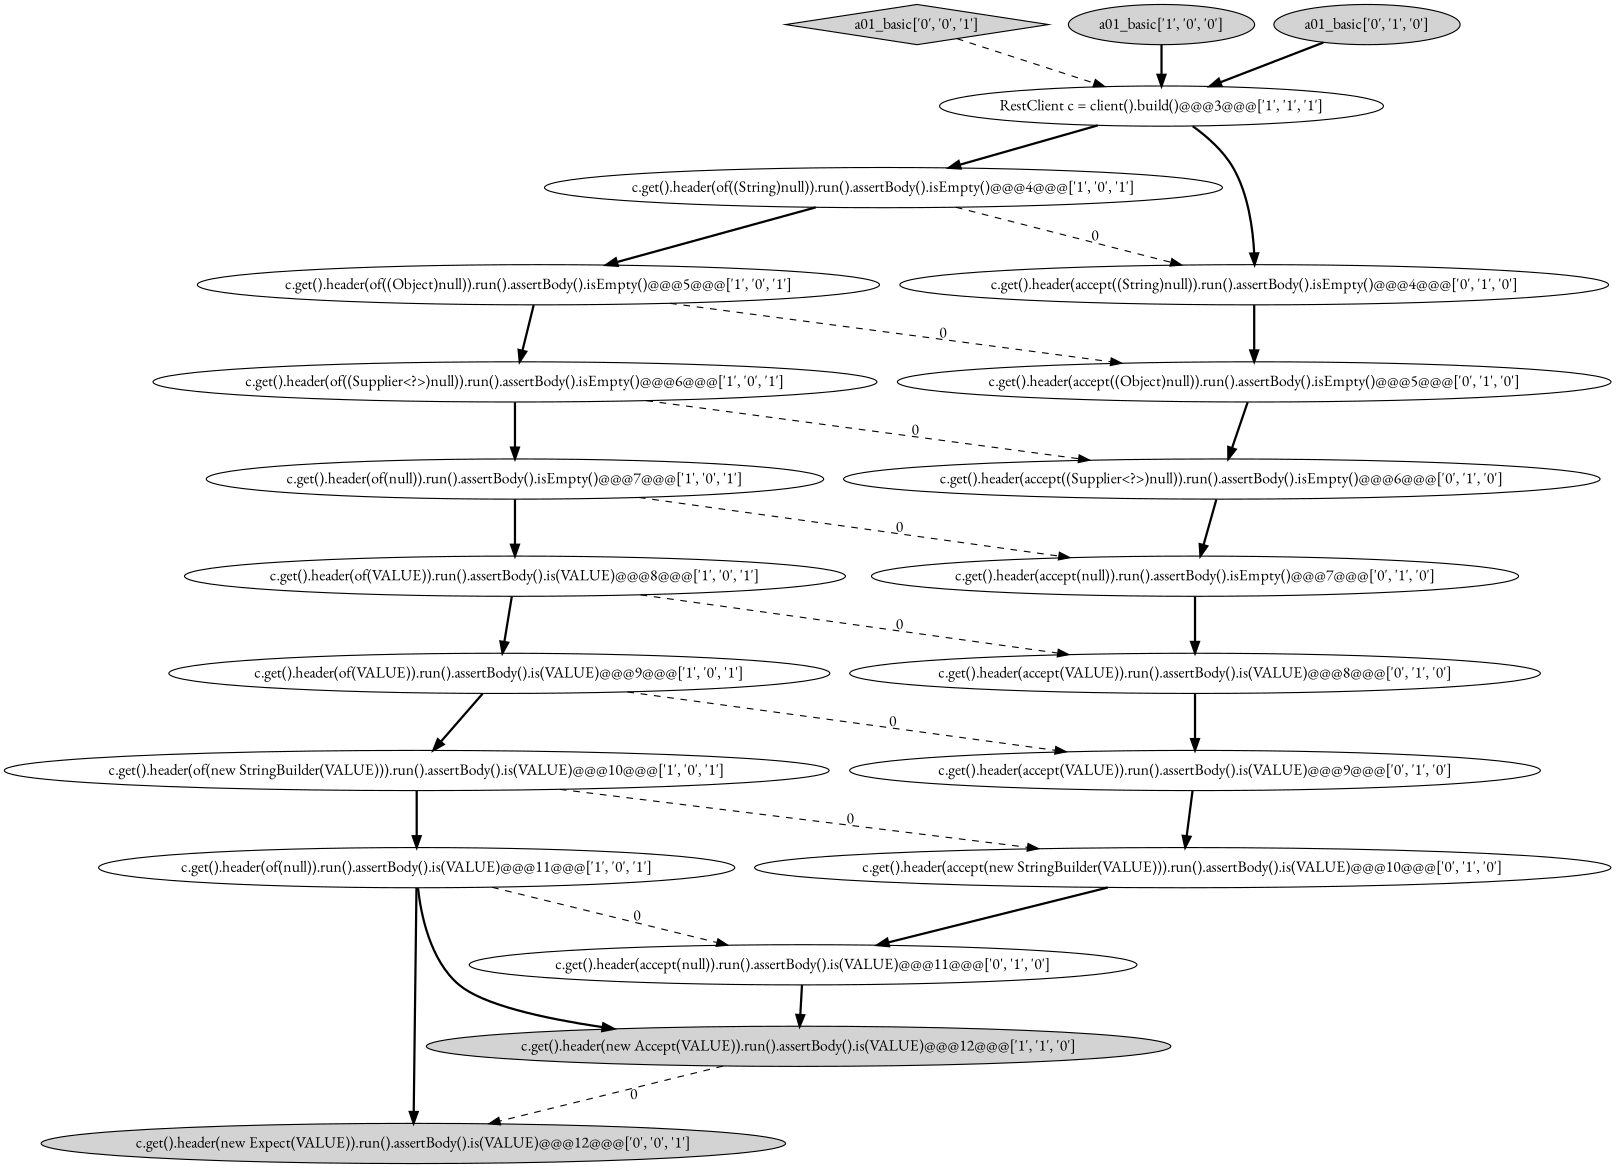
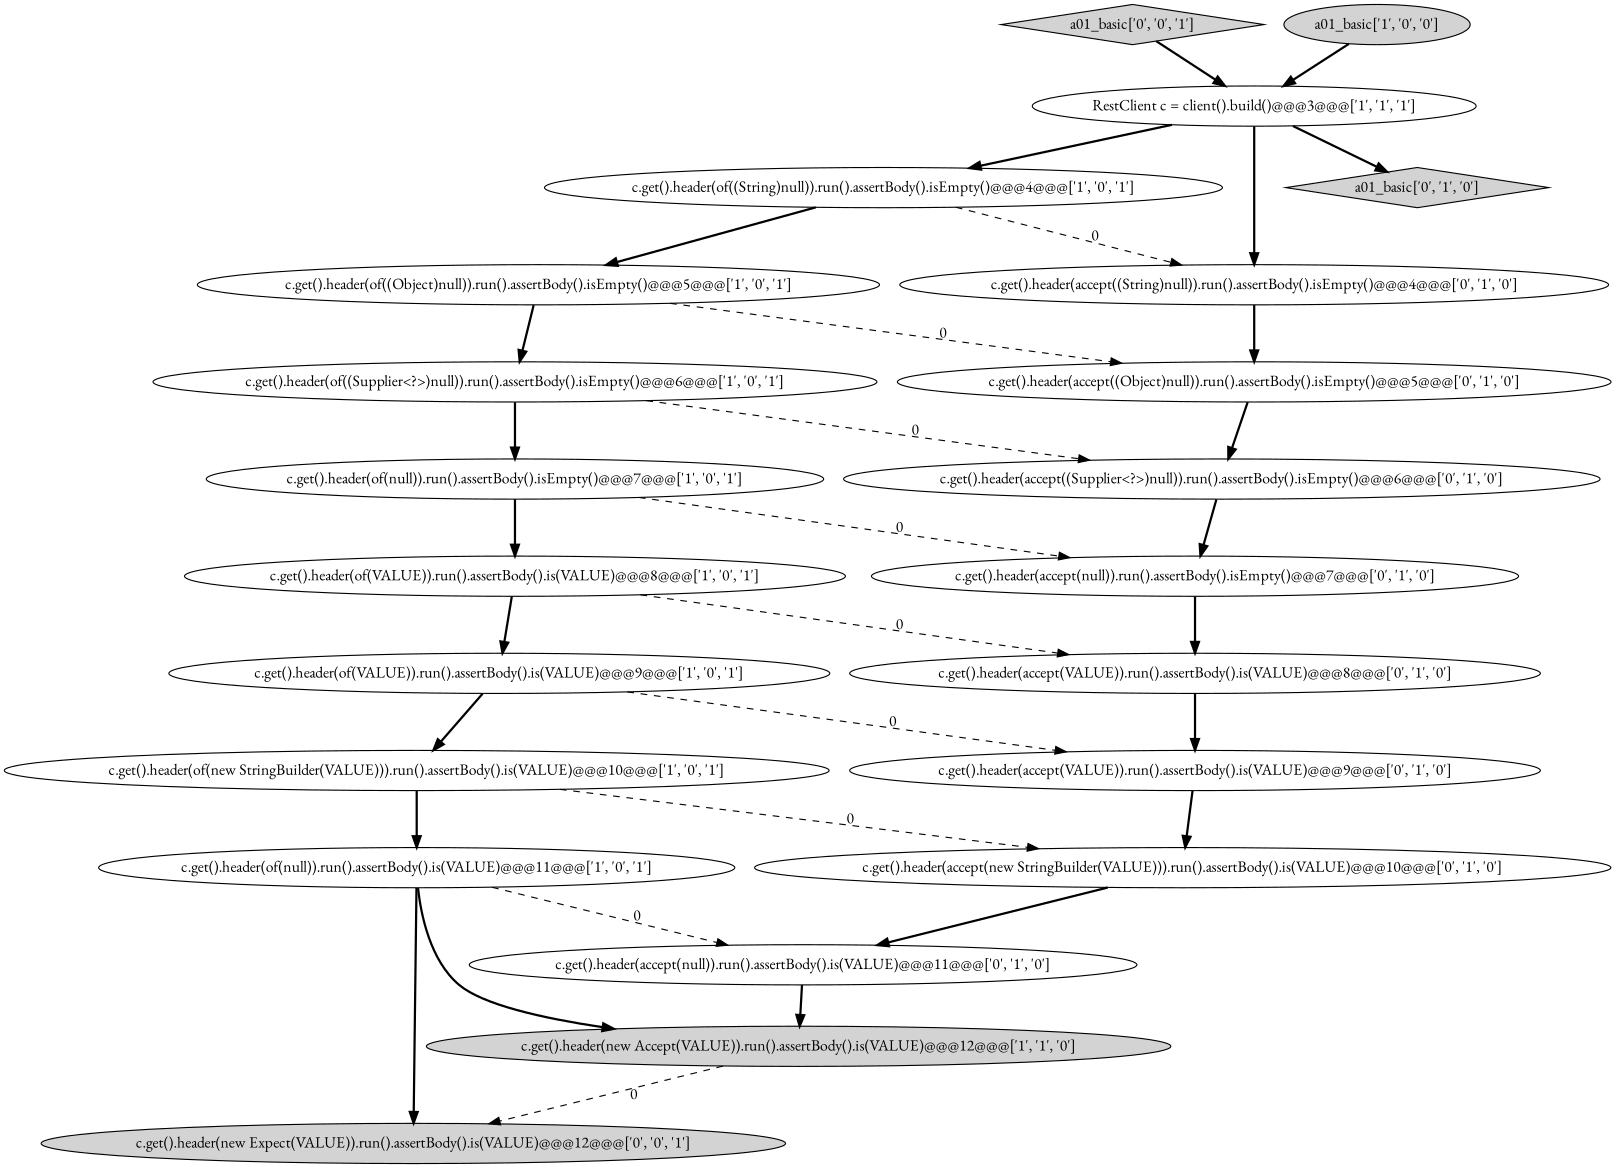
node "a01_basic['0', '1', '0']": shape ellipse -> diamond
edge "a01_basic['0', '0', '1']" -> "RestClient c = client().build()@@@3@@@['1', '1', '1']": style dashed -> bold
edge "a01_basic['0', '1', '0']" -> "RestClient c = client().build()@@@3@@@['1', '1', '1']": reversed
